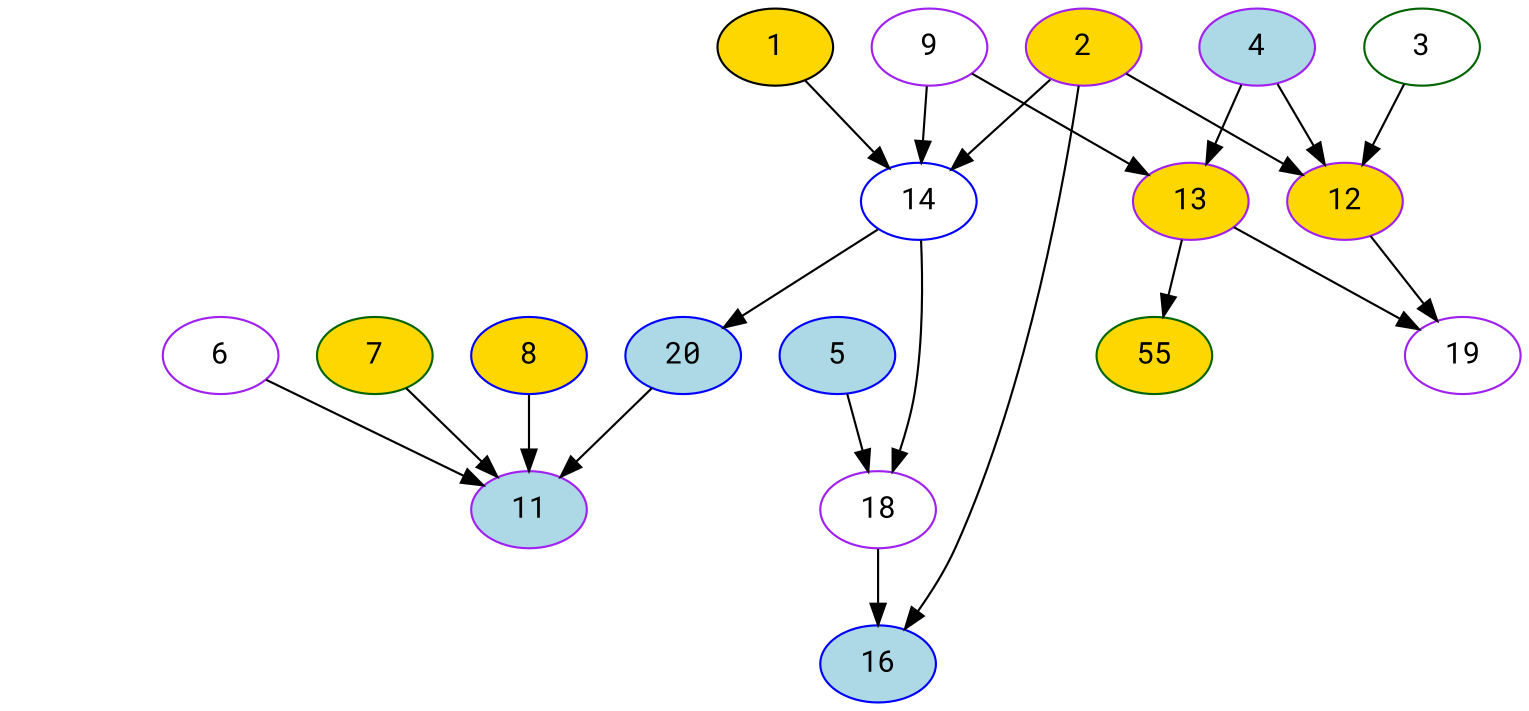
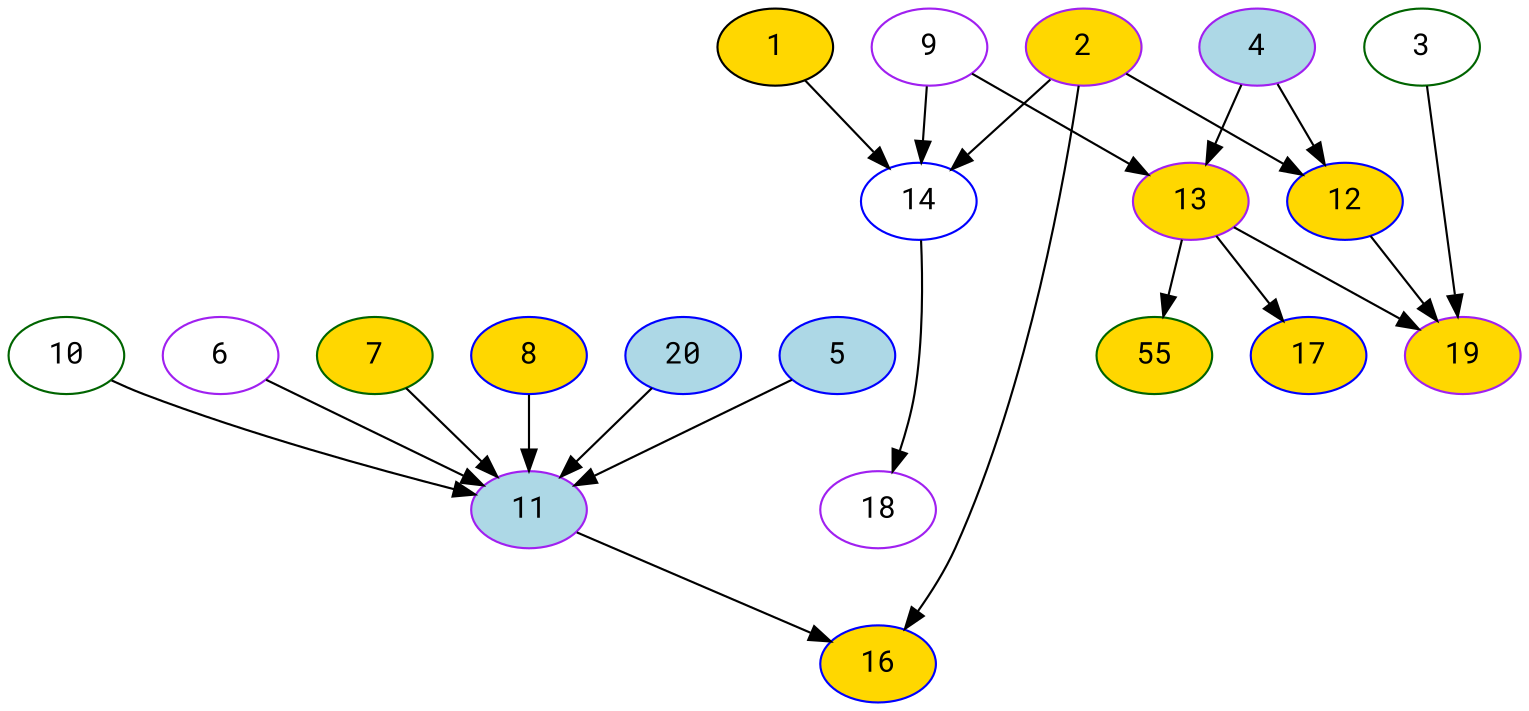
edge "3" -> "12": now "3" -> "19"
node "12": color purple -> blue
edge "14" -> "20": removed
node "10": added
node "17": added
node "19": fillcolor white -> gold
edge "5" -> "18": now "5" -> "11"
edge "18" -> "16": now "11" -> "16"
node "16": fillcolor lightblue -> gold
